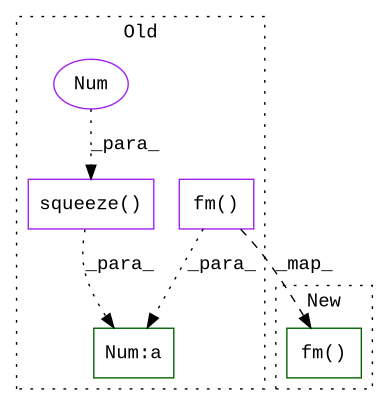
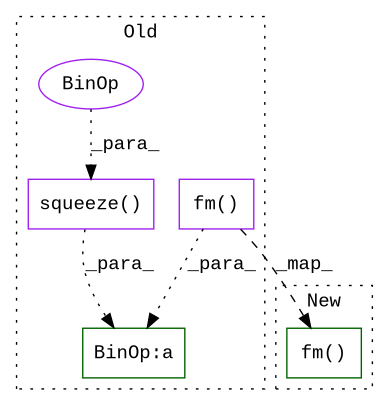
node "Num": label "Num" -> "BinOp"
node "Num:a": label "Num:a" -> "BinOp:a"
